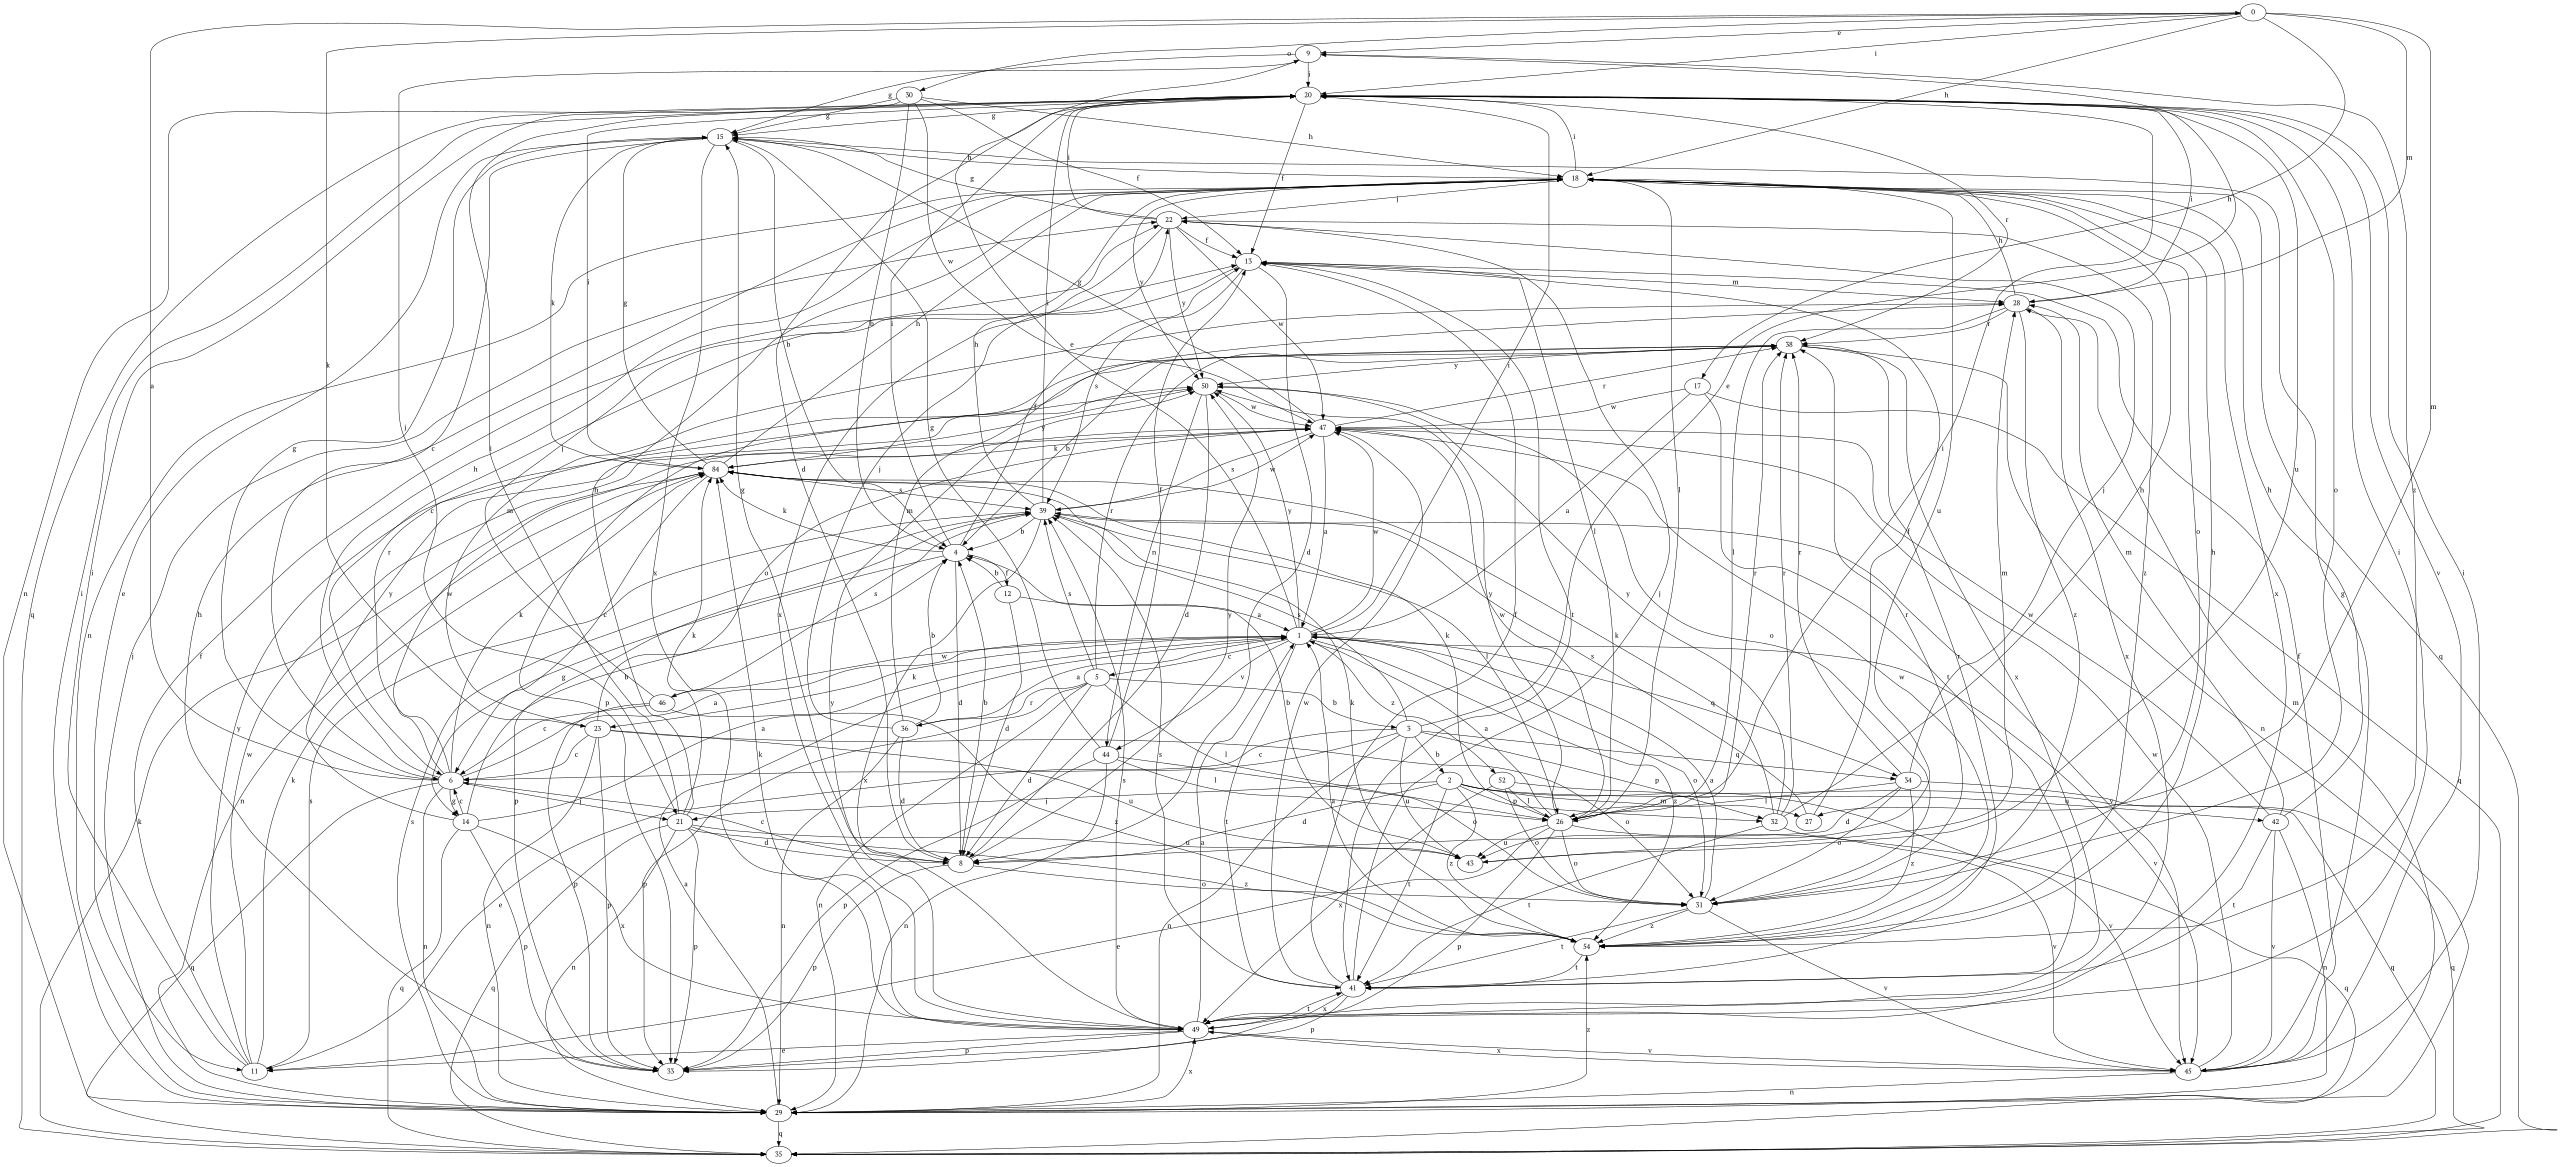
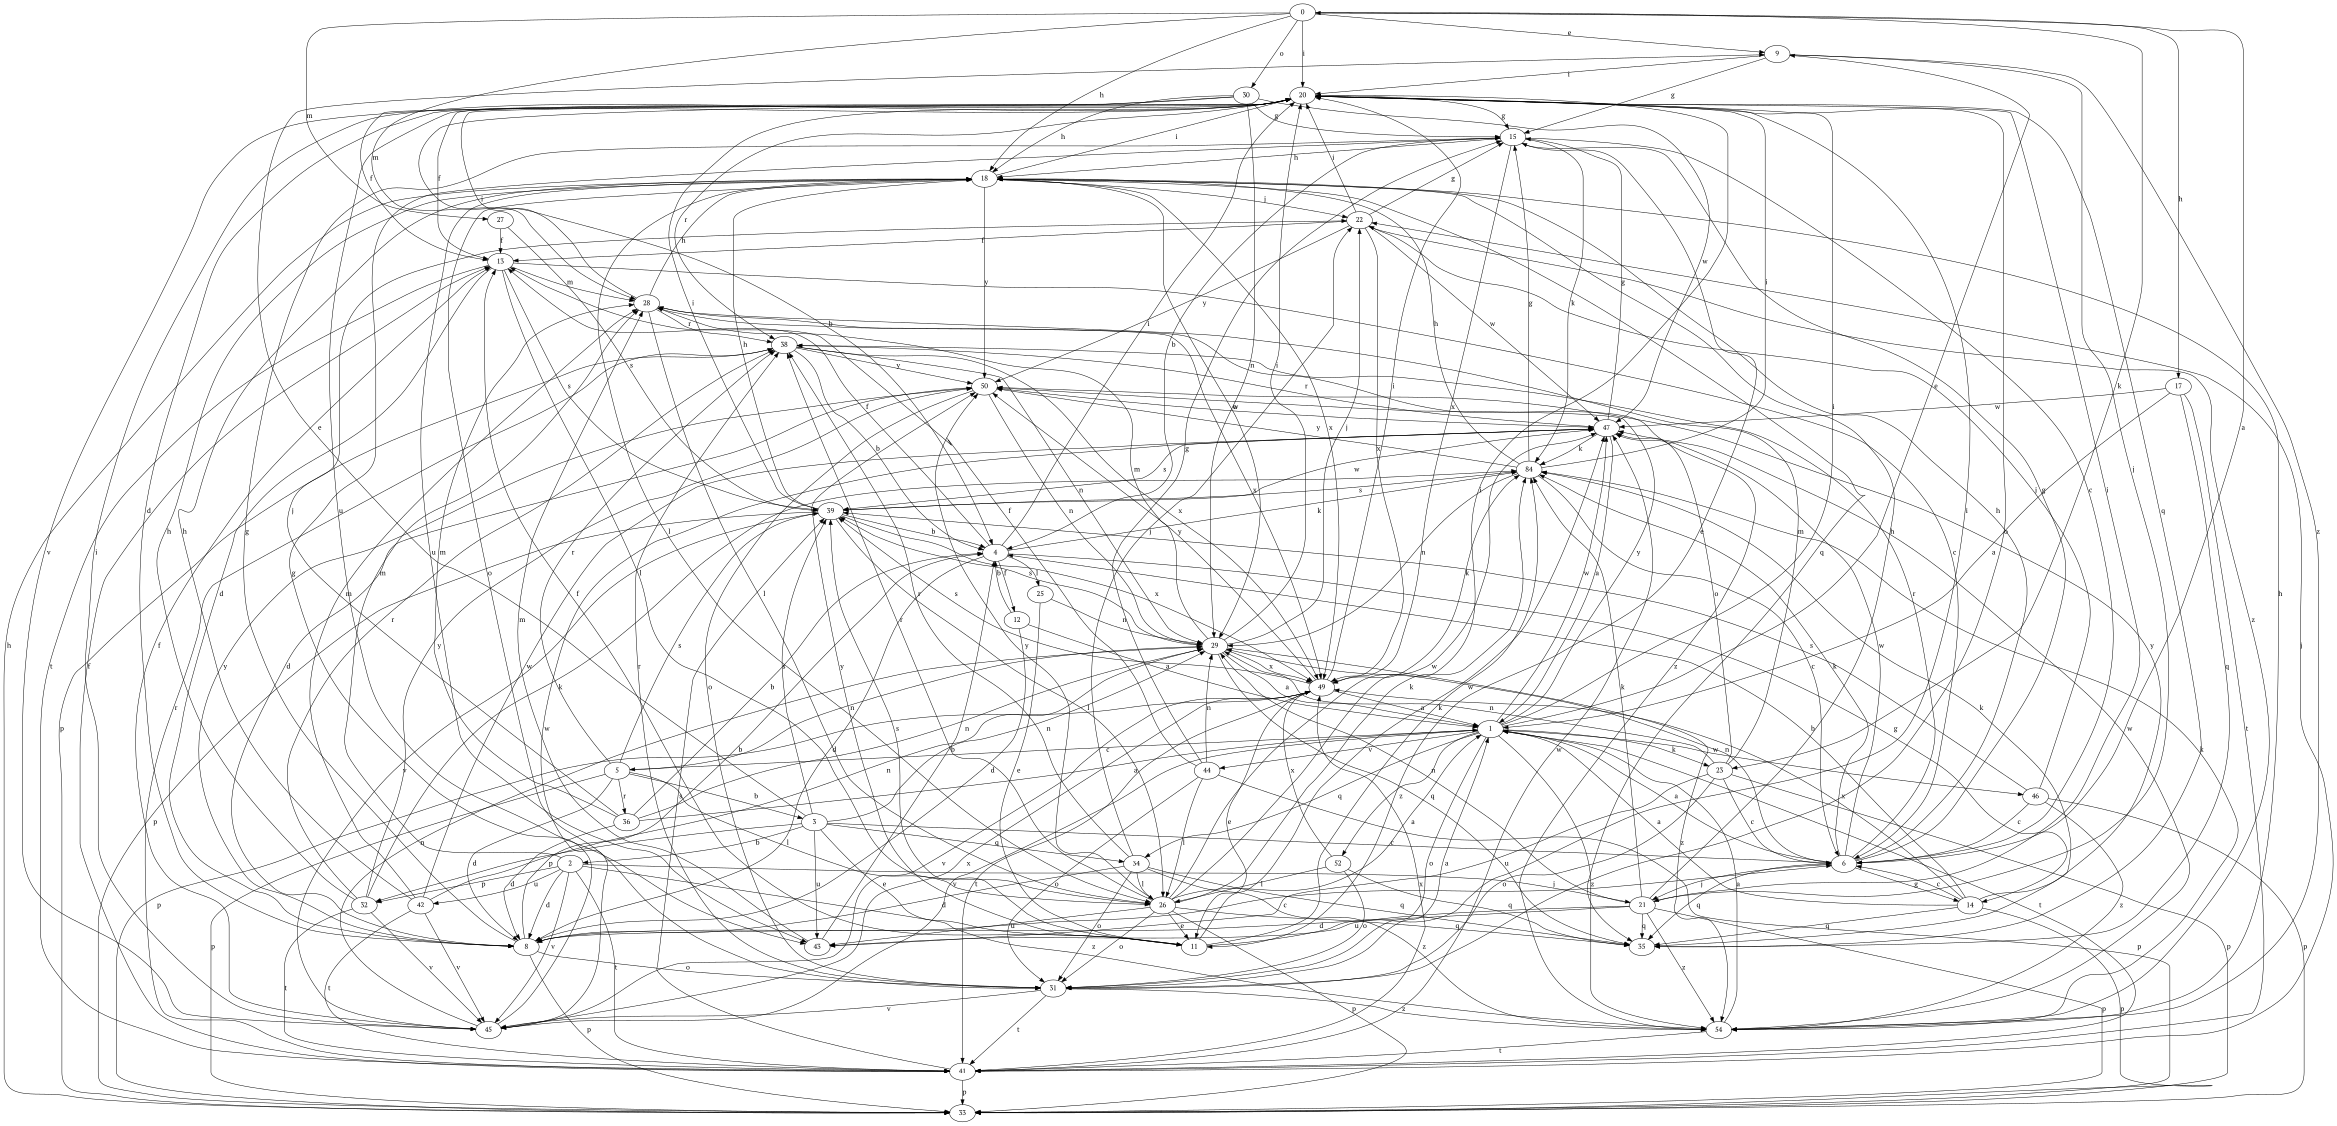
edge "50" -> "44": now "50" -> "29"
node "25": added
edge "18" -> "29": label "n" -> "o"
edge "2" -> "27": now "2" -> "28"
